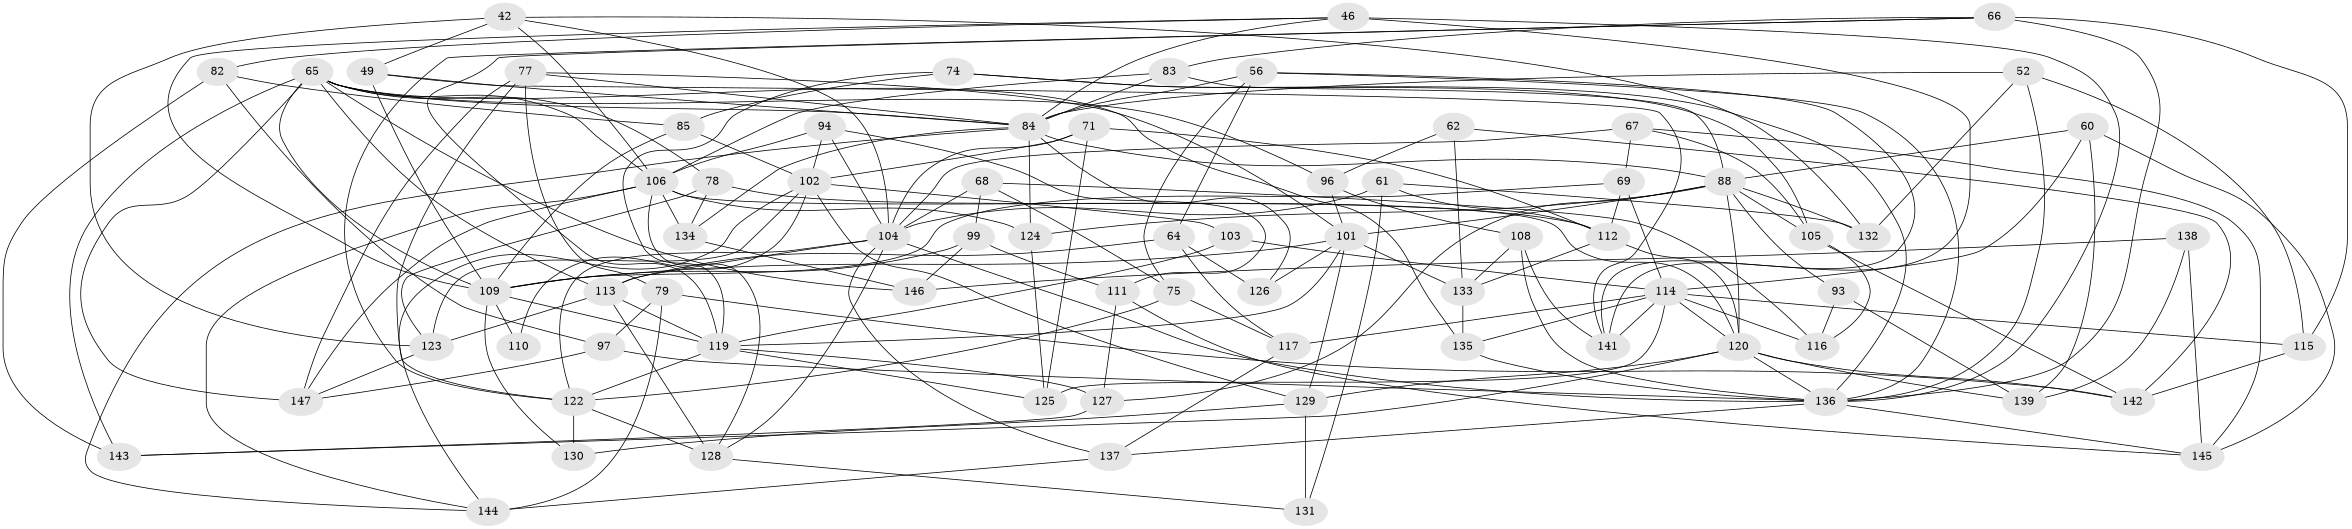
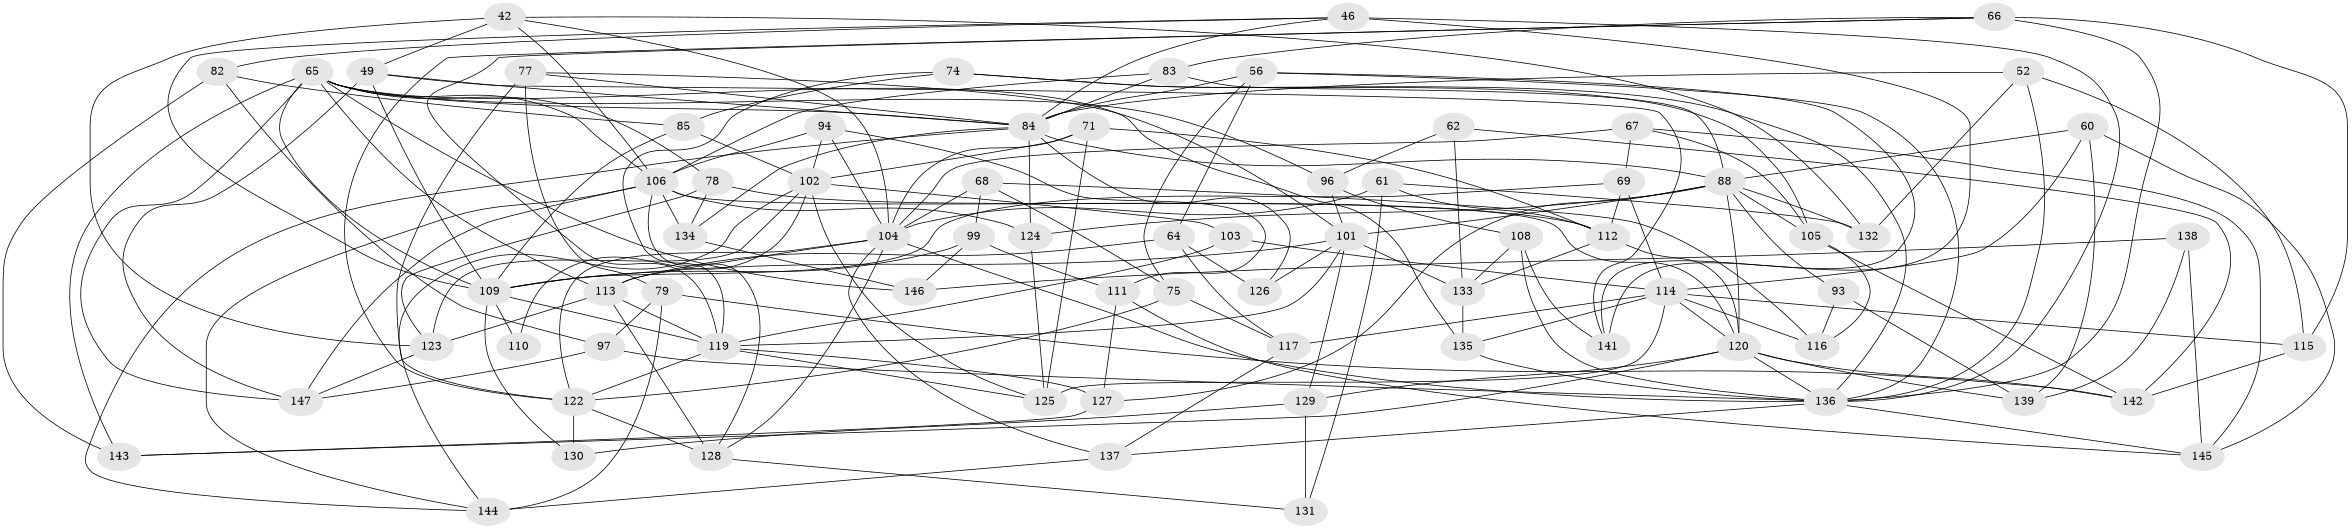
edge "77" -- "147": now "49" -- "147"
edge "102" -- "129": now "102" -- "125"
edge "114" -- "141": removed
